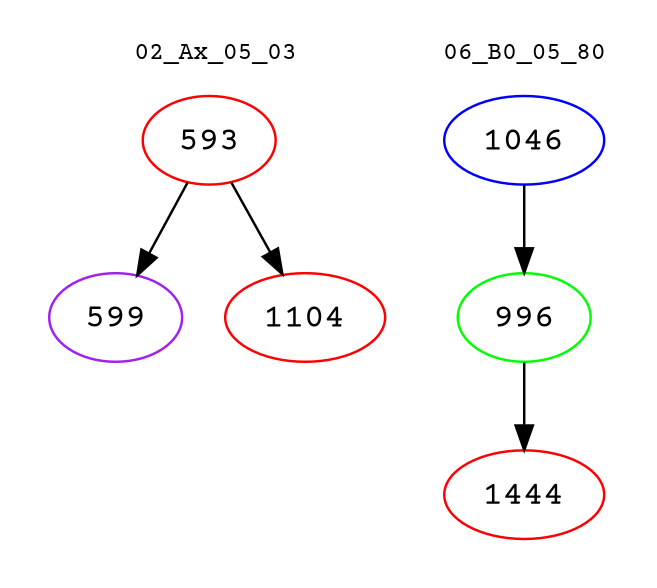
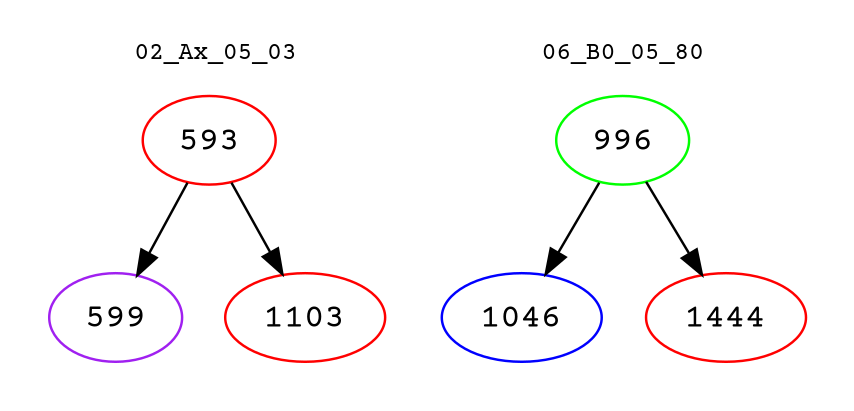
edge "1046" -> "996": reversed
node "1104": label "1104" -> "1103"
